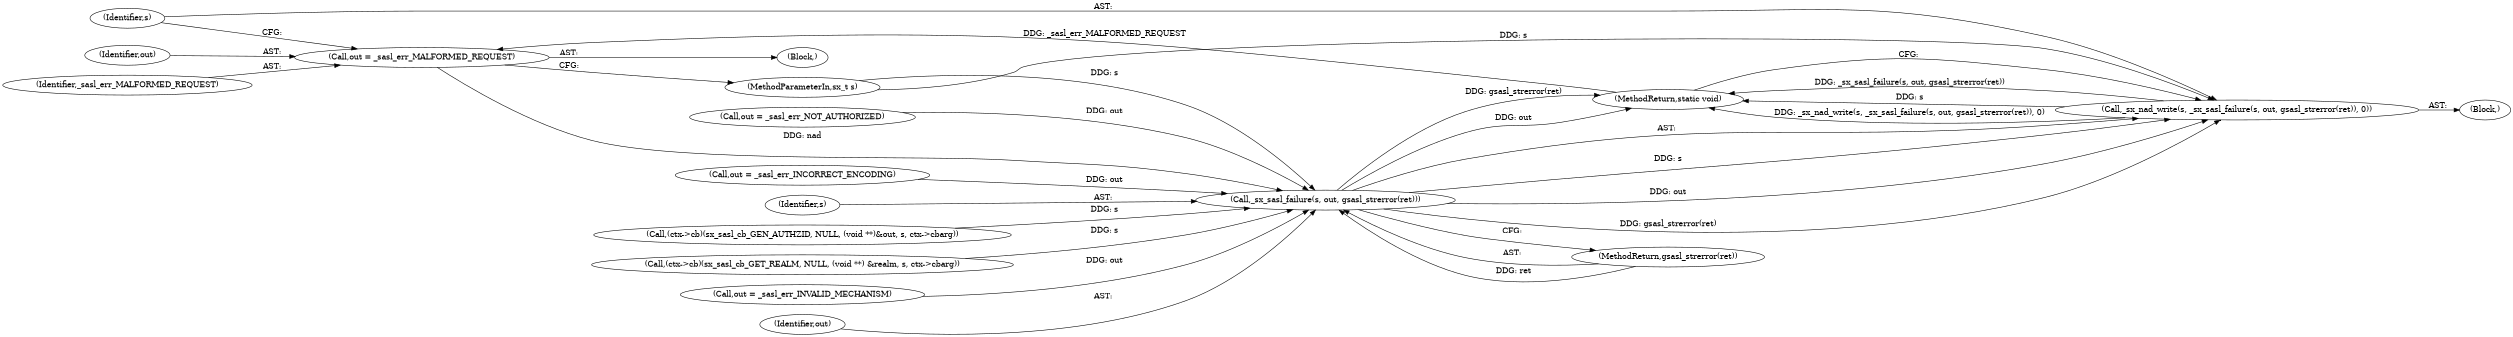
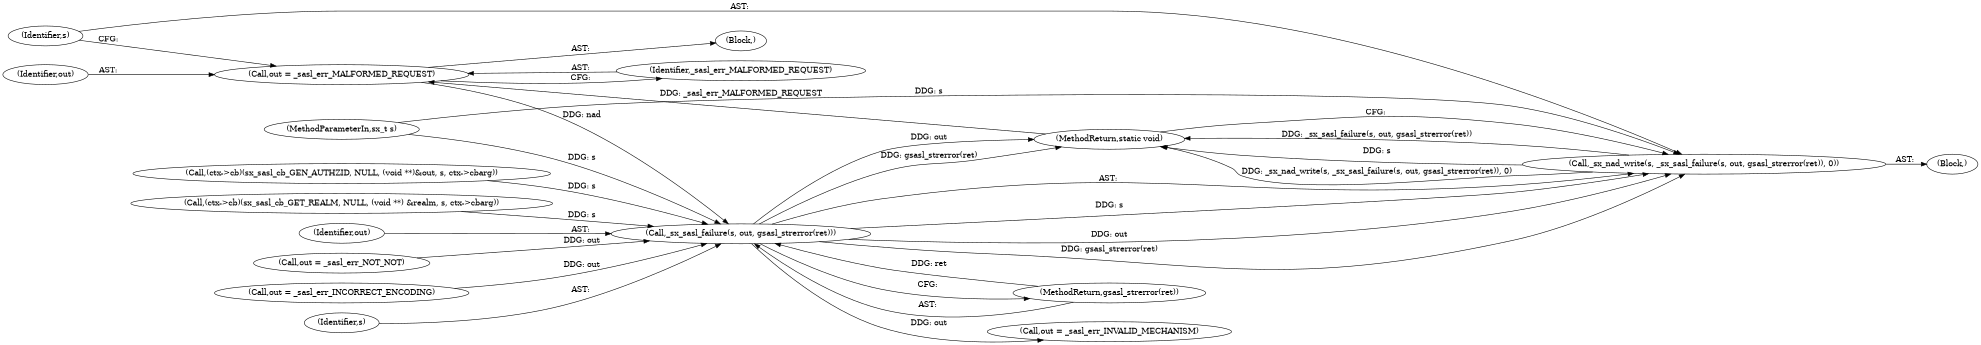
edge "(Call,out = _sasl_err_MALFORMED_REQUEST)" -> "(MethodParameterIn,sx_t s)": now "(Call,out = _sasl_err_MALFORMED_REQUEST)" -> "(Identifier,_sasl_err_MALFORMED_REQUEST)"
node "(Call,out = _sasl_err_NOT_AUTHORIZED)": label "(Call,out = _sasl_err_NOT_AUTHORIZED)" -> "(Call,out = _sasl_err_NOT_NOT)"
edge "(Call,out = _sasl_err_INVALID_MECHANISM)" -> "(Call,_sx_sasl_failure(s, out, gsasl_strerror(ret)))": reversed
